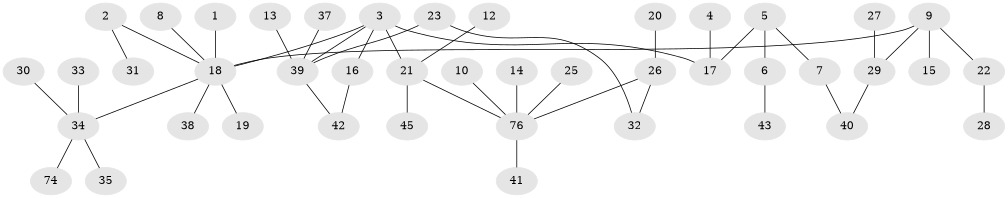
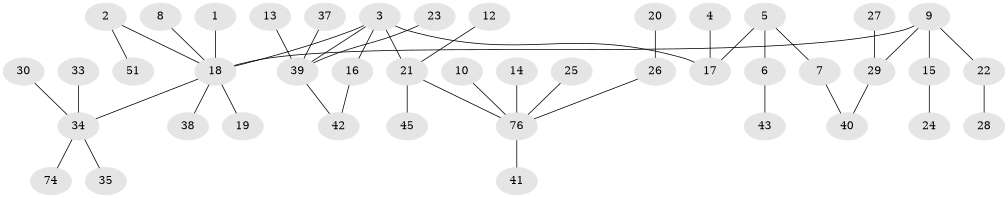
node "31": label "31" -> "51"
node "32": removed
node "24": added
